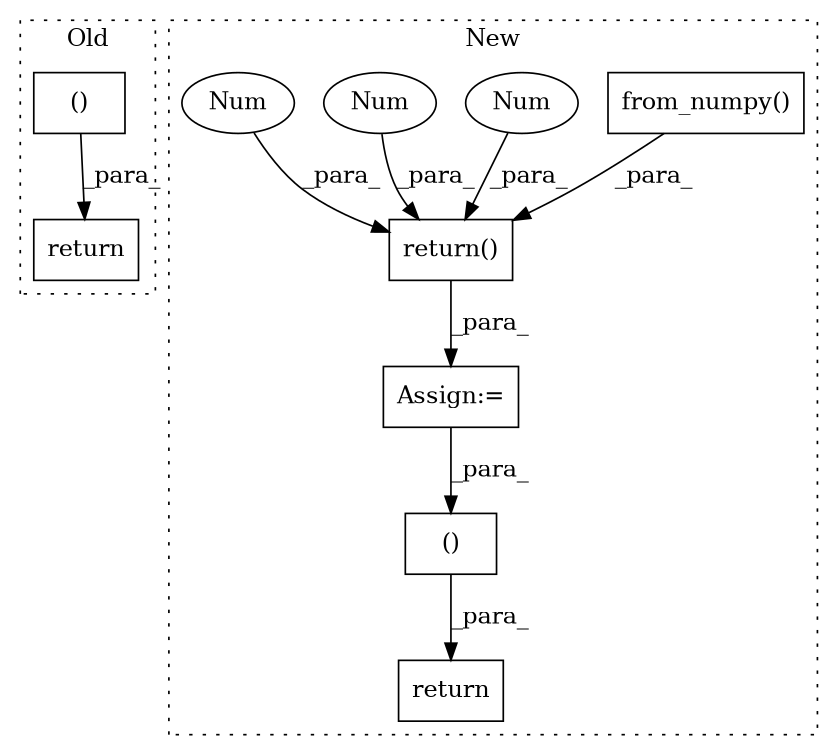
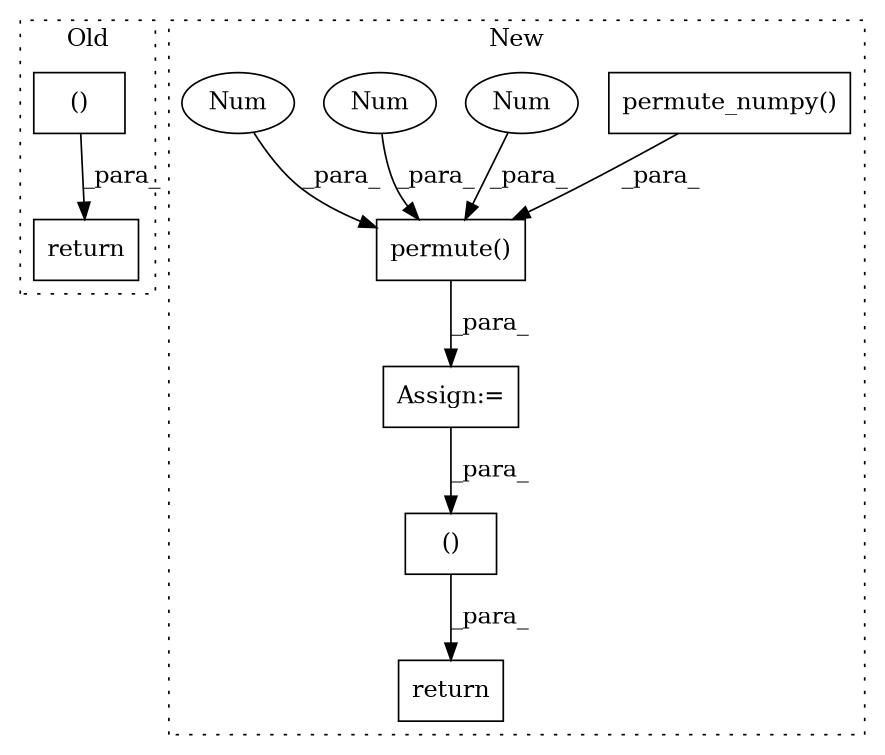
node "from_numpy()": label "from_numpy()" -> "permute_numpy()"
node "return()": label "return()" -> "permute()"
